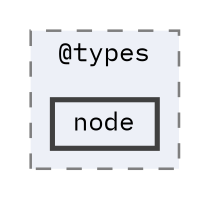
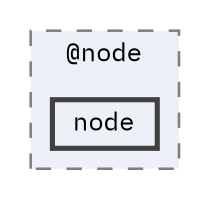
cluster "@types": label "@types" -> "@node"
